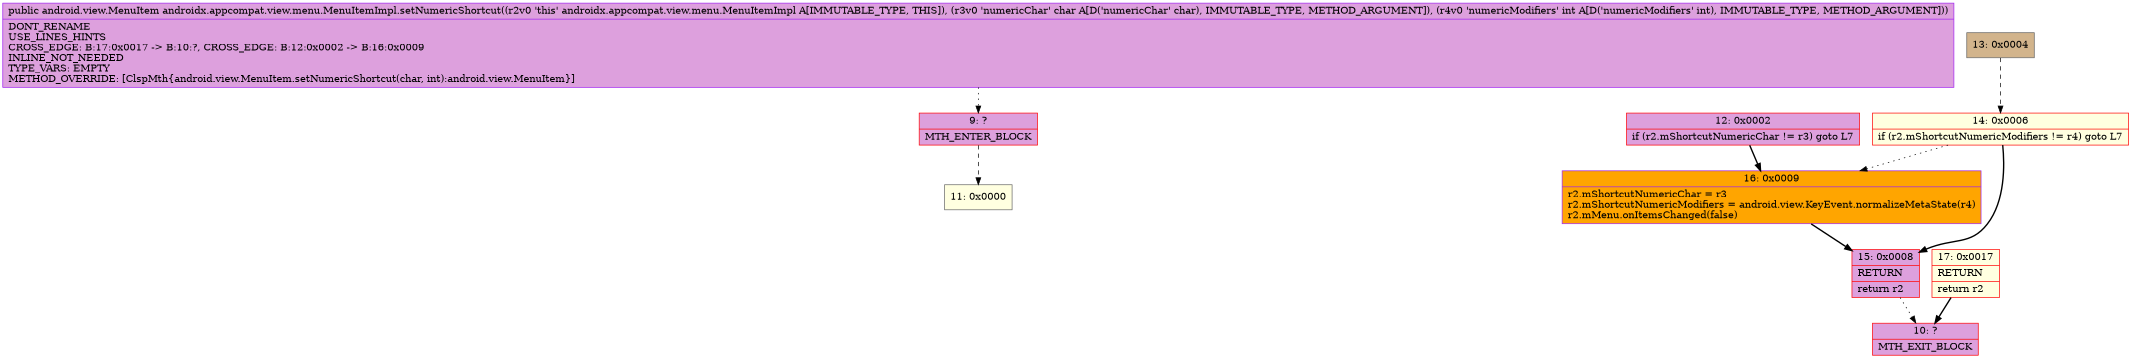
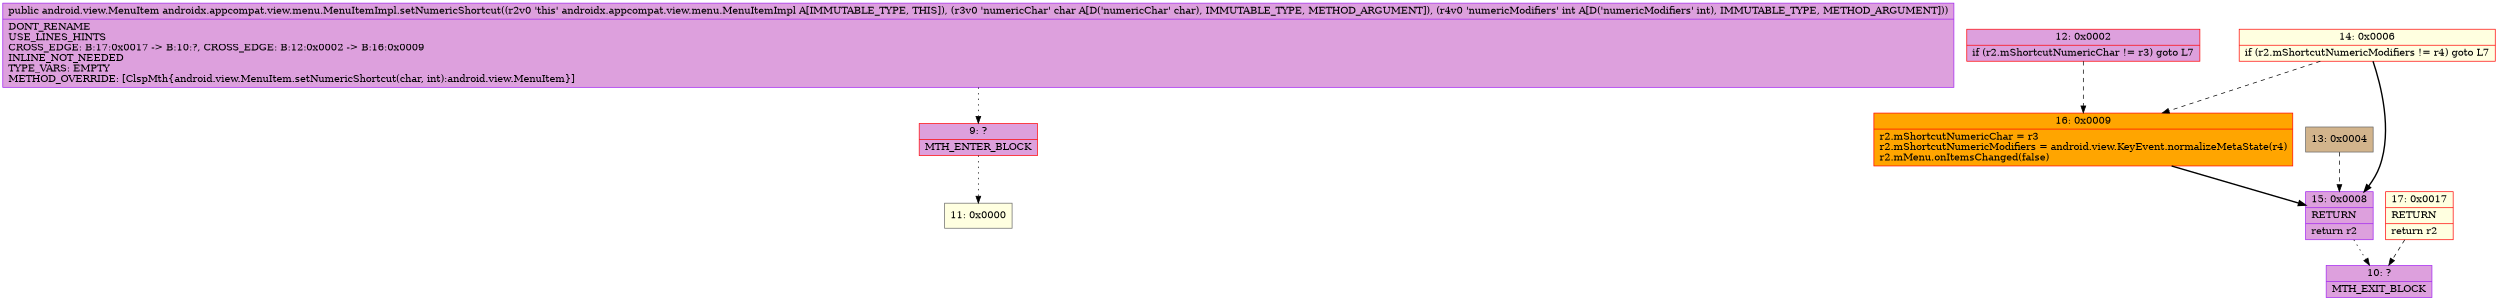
edge "13: 0x0004" -> "14: 0x0006": now "13: 0x0004" -> "15: 0x0008"
edge "12: 0x0002" -> "16: 0x0009": style bold -> dashed
edge "14: 0x0006" -> "16: 0x0009": style dotted -> dashed
edge "9: ?" -> "11: 0x0000": style dashed -> dotted
node "16: 0x0009": color purple -> red
node "15: 0x0008": color red -> purple
edge "17: 0x0017" -> "10: ?": style bold -> dashed
node "10: ?": color red -> purple
